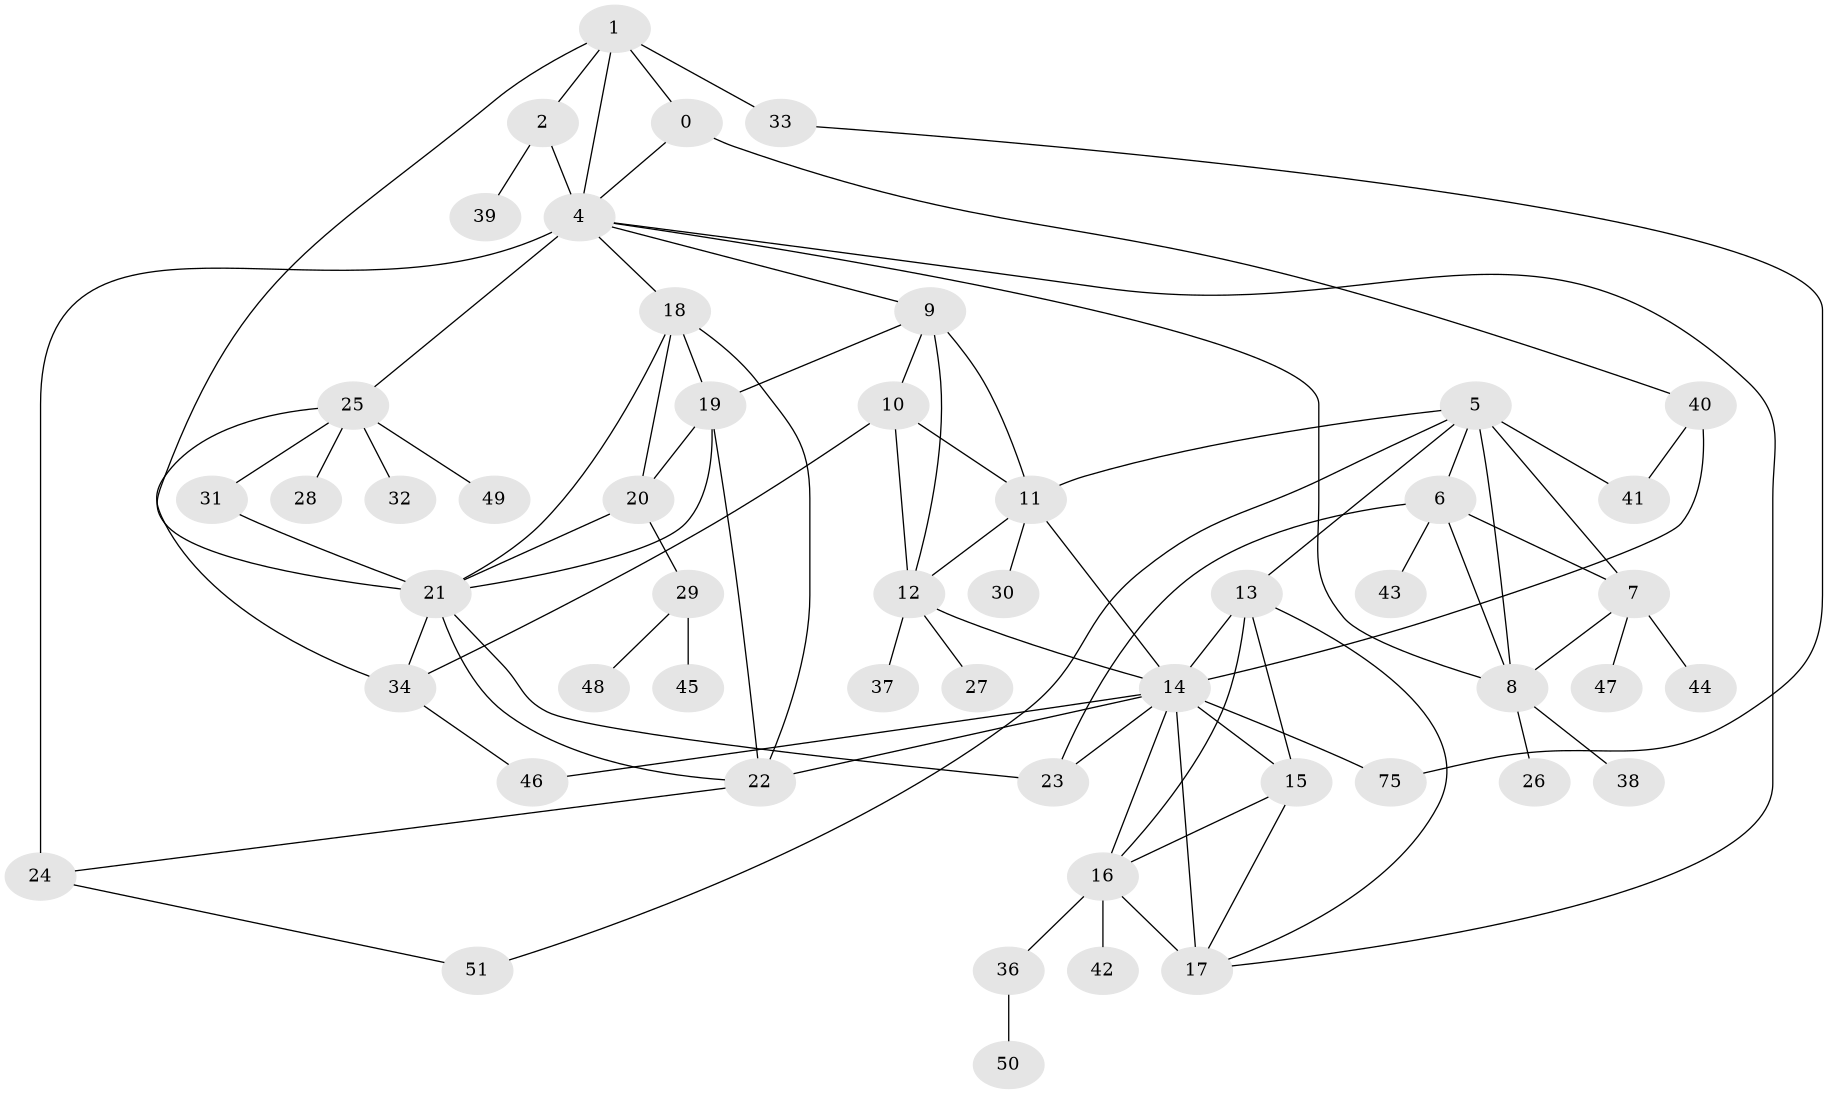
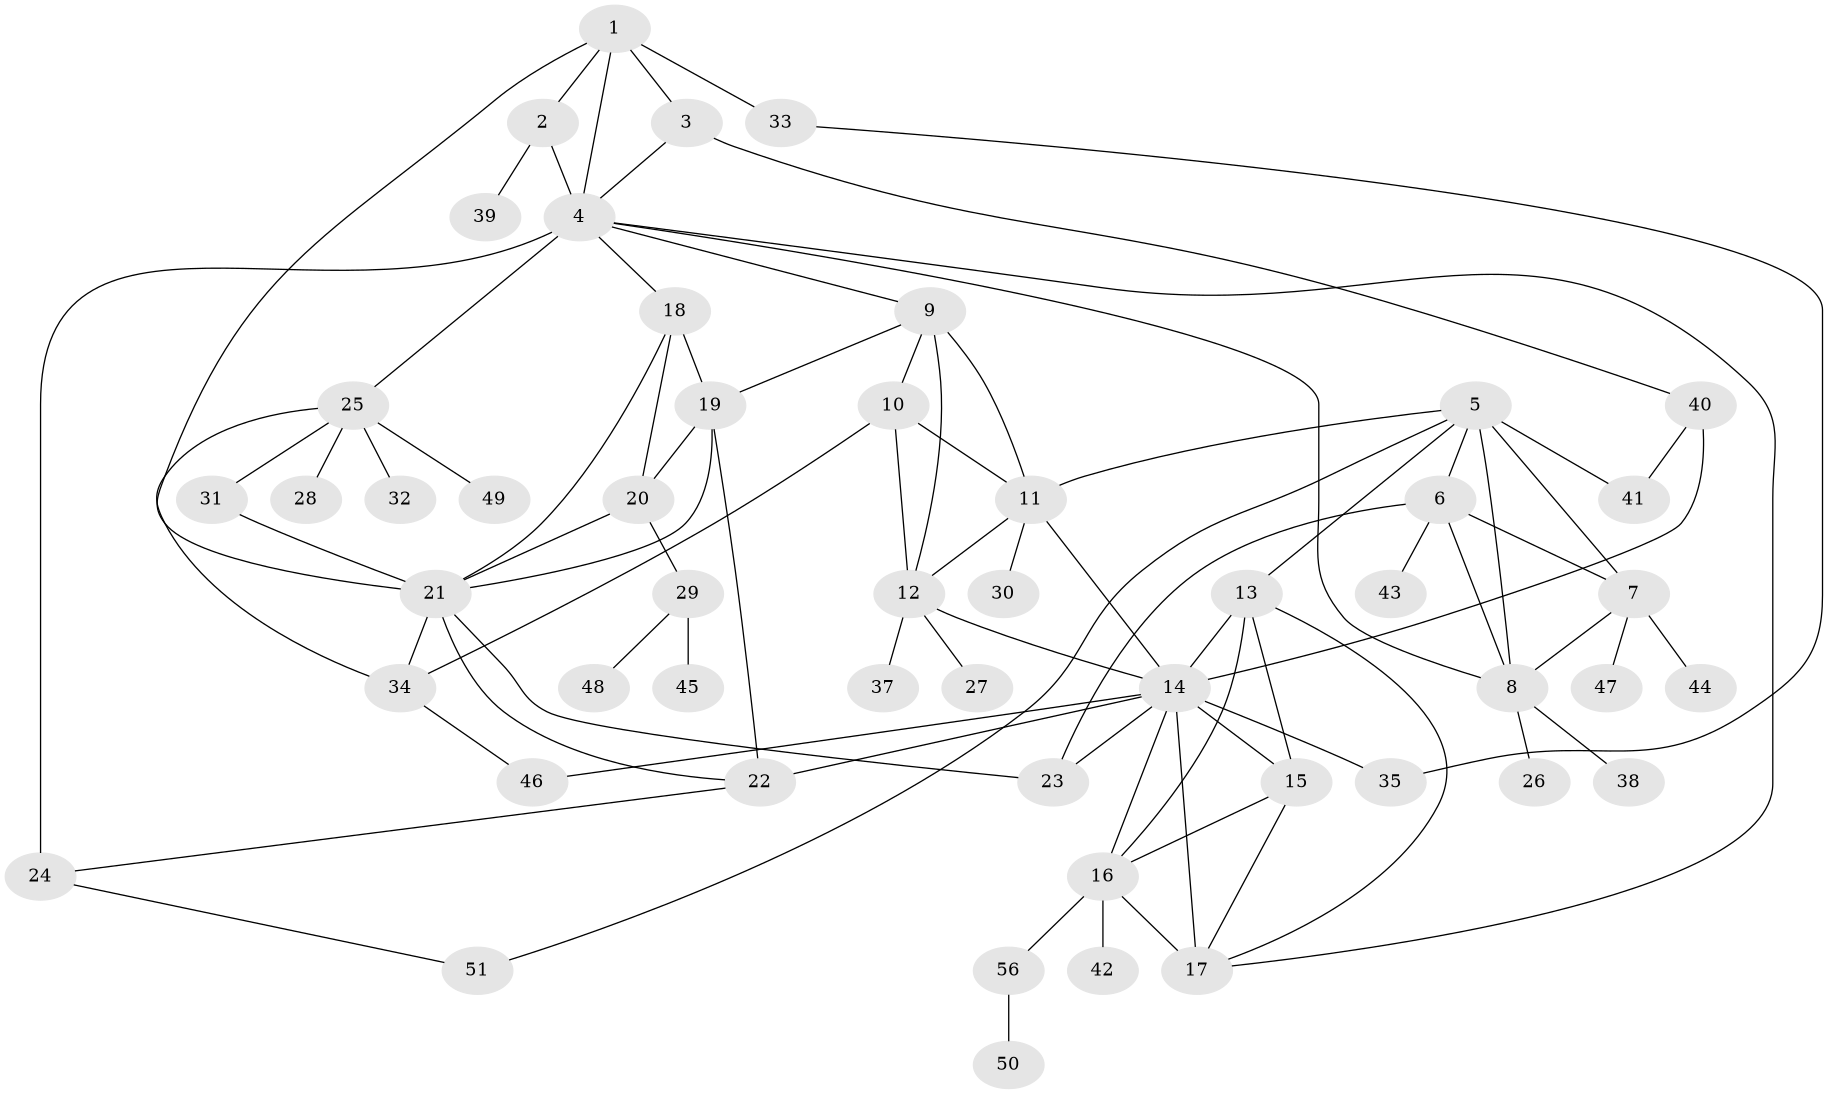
node "0": label "0" -> "3"
edge "18" -- "22": removed
node "75": label "75" -> "35"
node "36": label "36" -> "56"
